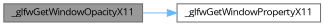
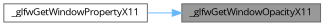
edge "_glfwGetWindowOpacityX11" -> "_glfwGetWindowPropertyX11": reversed
